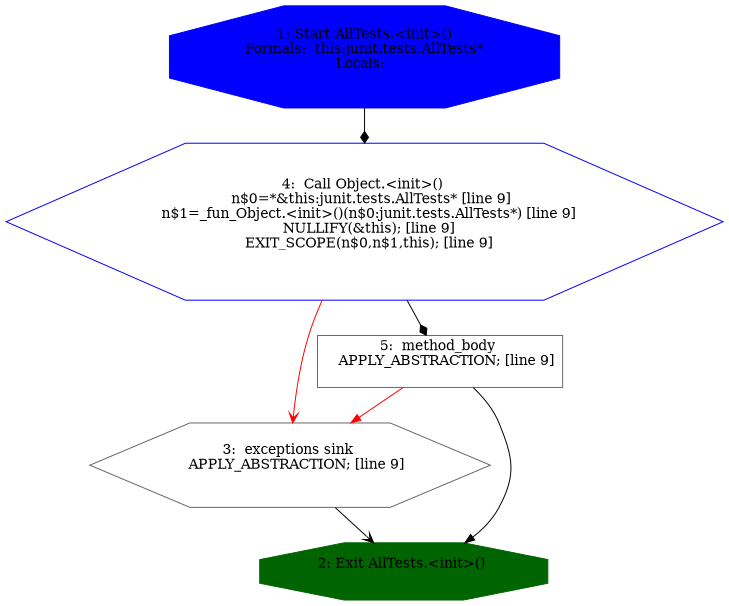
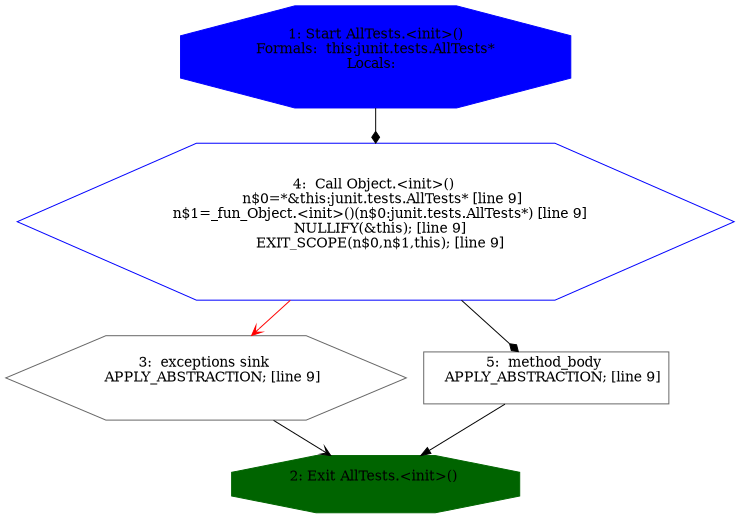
edge "5:  method_body APPLY_ABSTRACTION; [line 9]" -> "3:  exceptions sink APPLY_ABSTRACTION; [line 9]": removed
